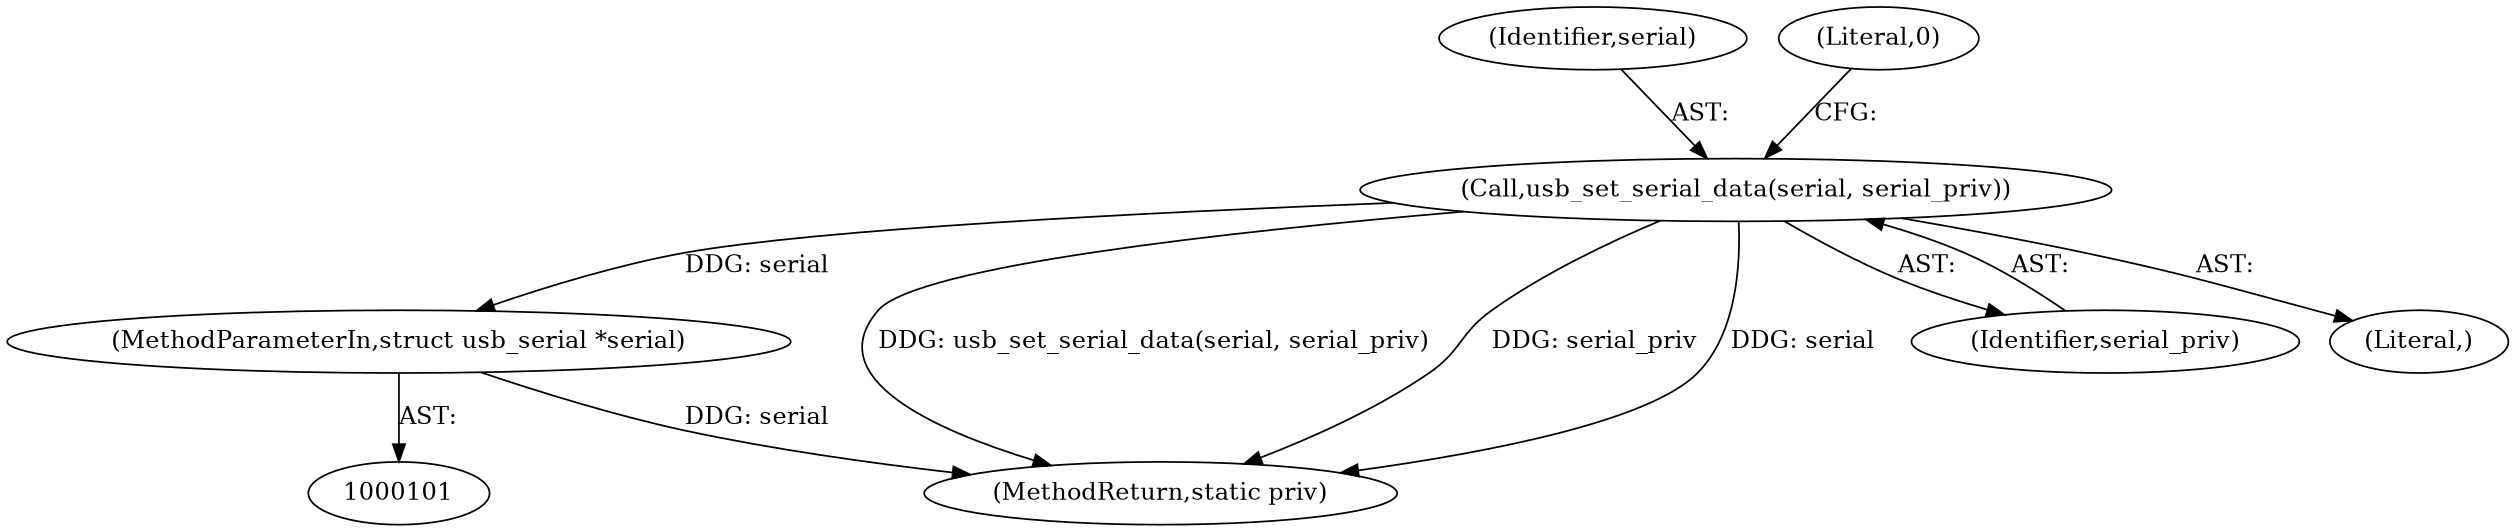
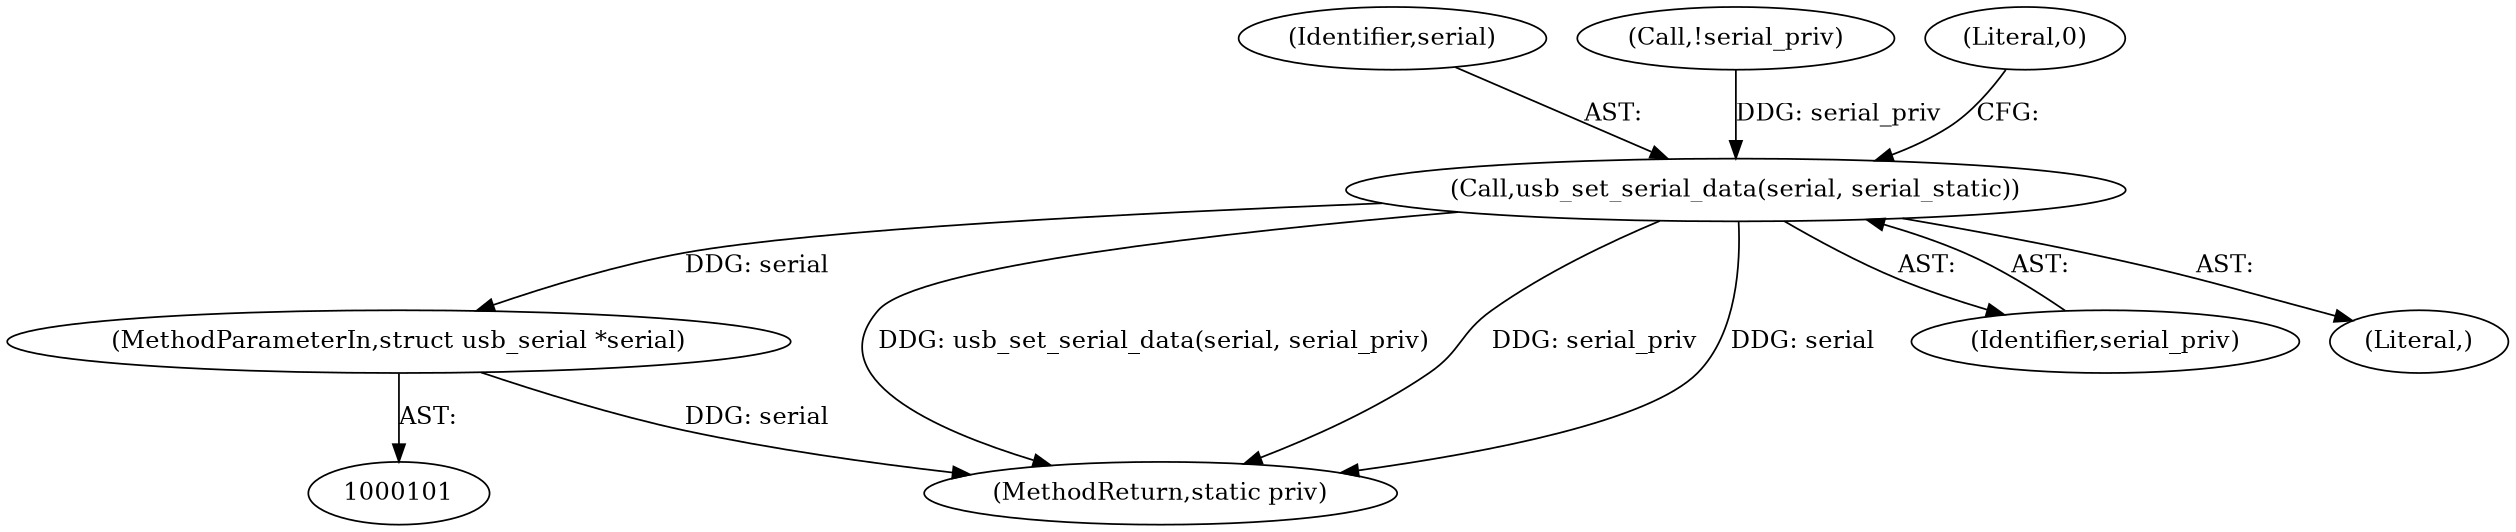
node "(Call,!serial_priv)": added
node "(Call,usb_set_serial_data(serial, serial_priv))": label "(Call,usb_set_serial_data(serial, serial_priv))" -> "(Call,usb_set_serial_data(serial, serial_static))"
